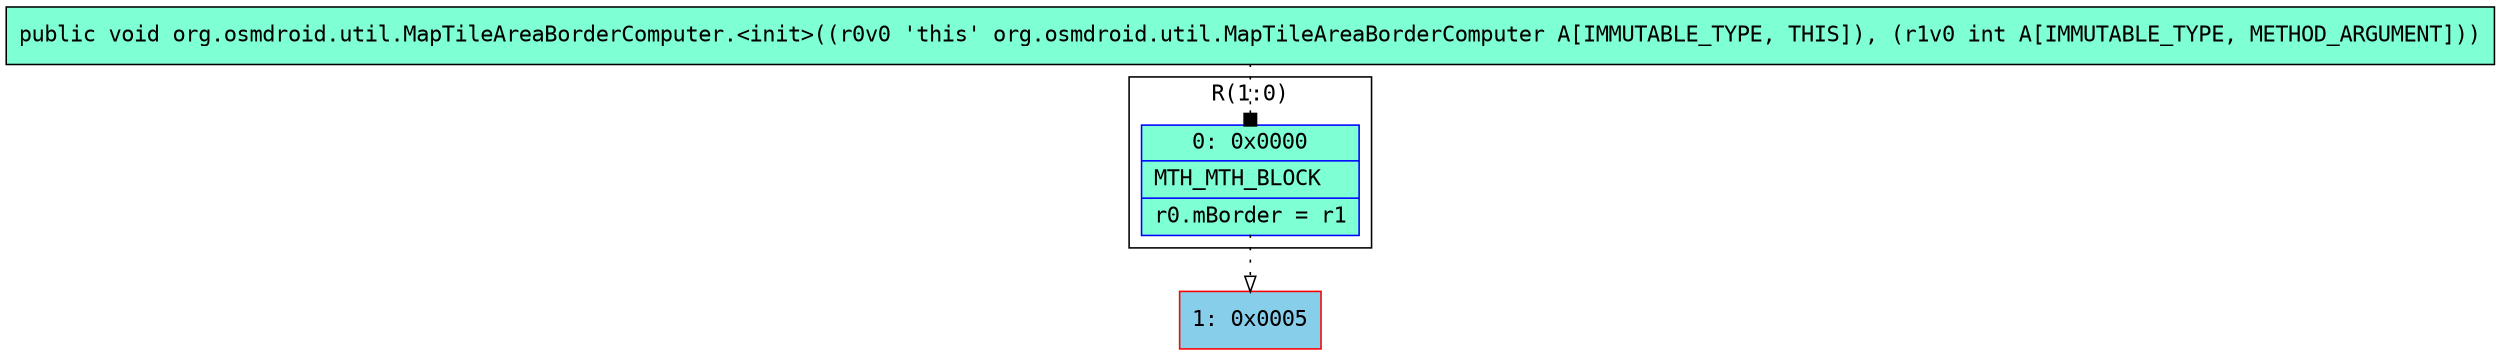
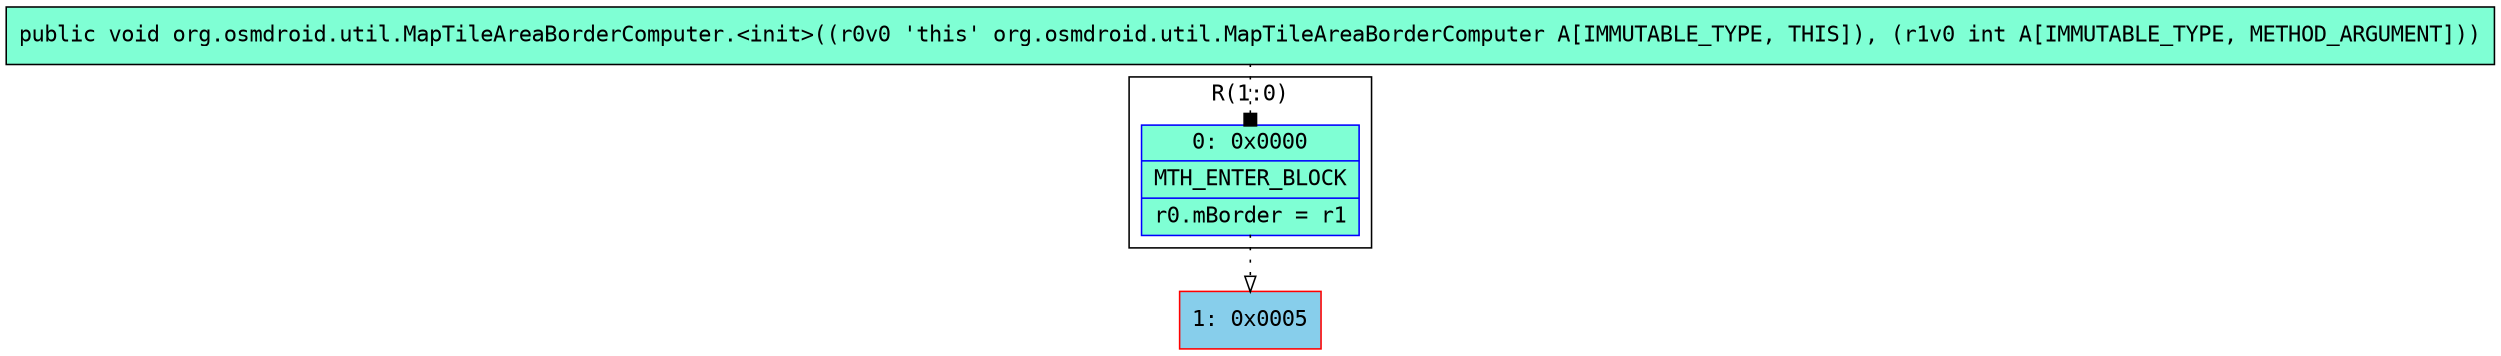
node "0: 0x0000": text "MTH_MTH_BLOCK" -> "MTH_ENTER_BLOCK"
